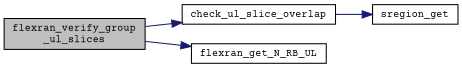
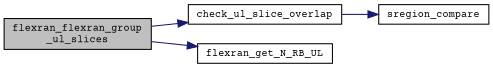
node "sregion_get": label "sregion_get" -> "sregion_compare"
node "flexran_verify_group _ul_slices": label "flexran_verify_group _ul_slices" -> "flexran_flexran_group _ul_slices"
